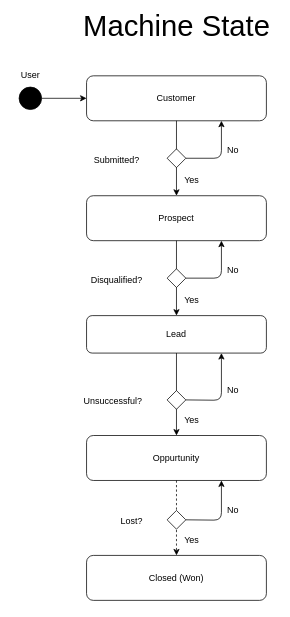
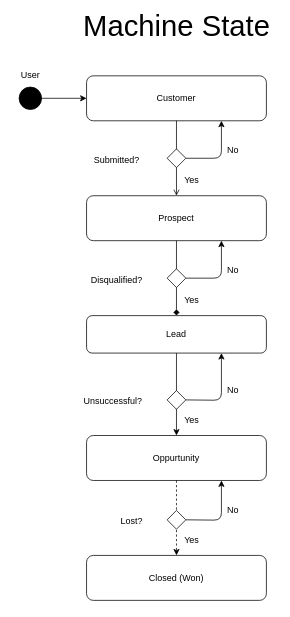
edge "Customer" -> "Prospect": arrowhead classic -> open
edge "Prospect" -> "Lead": arrowhead classic -> diamond
